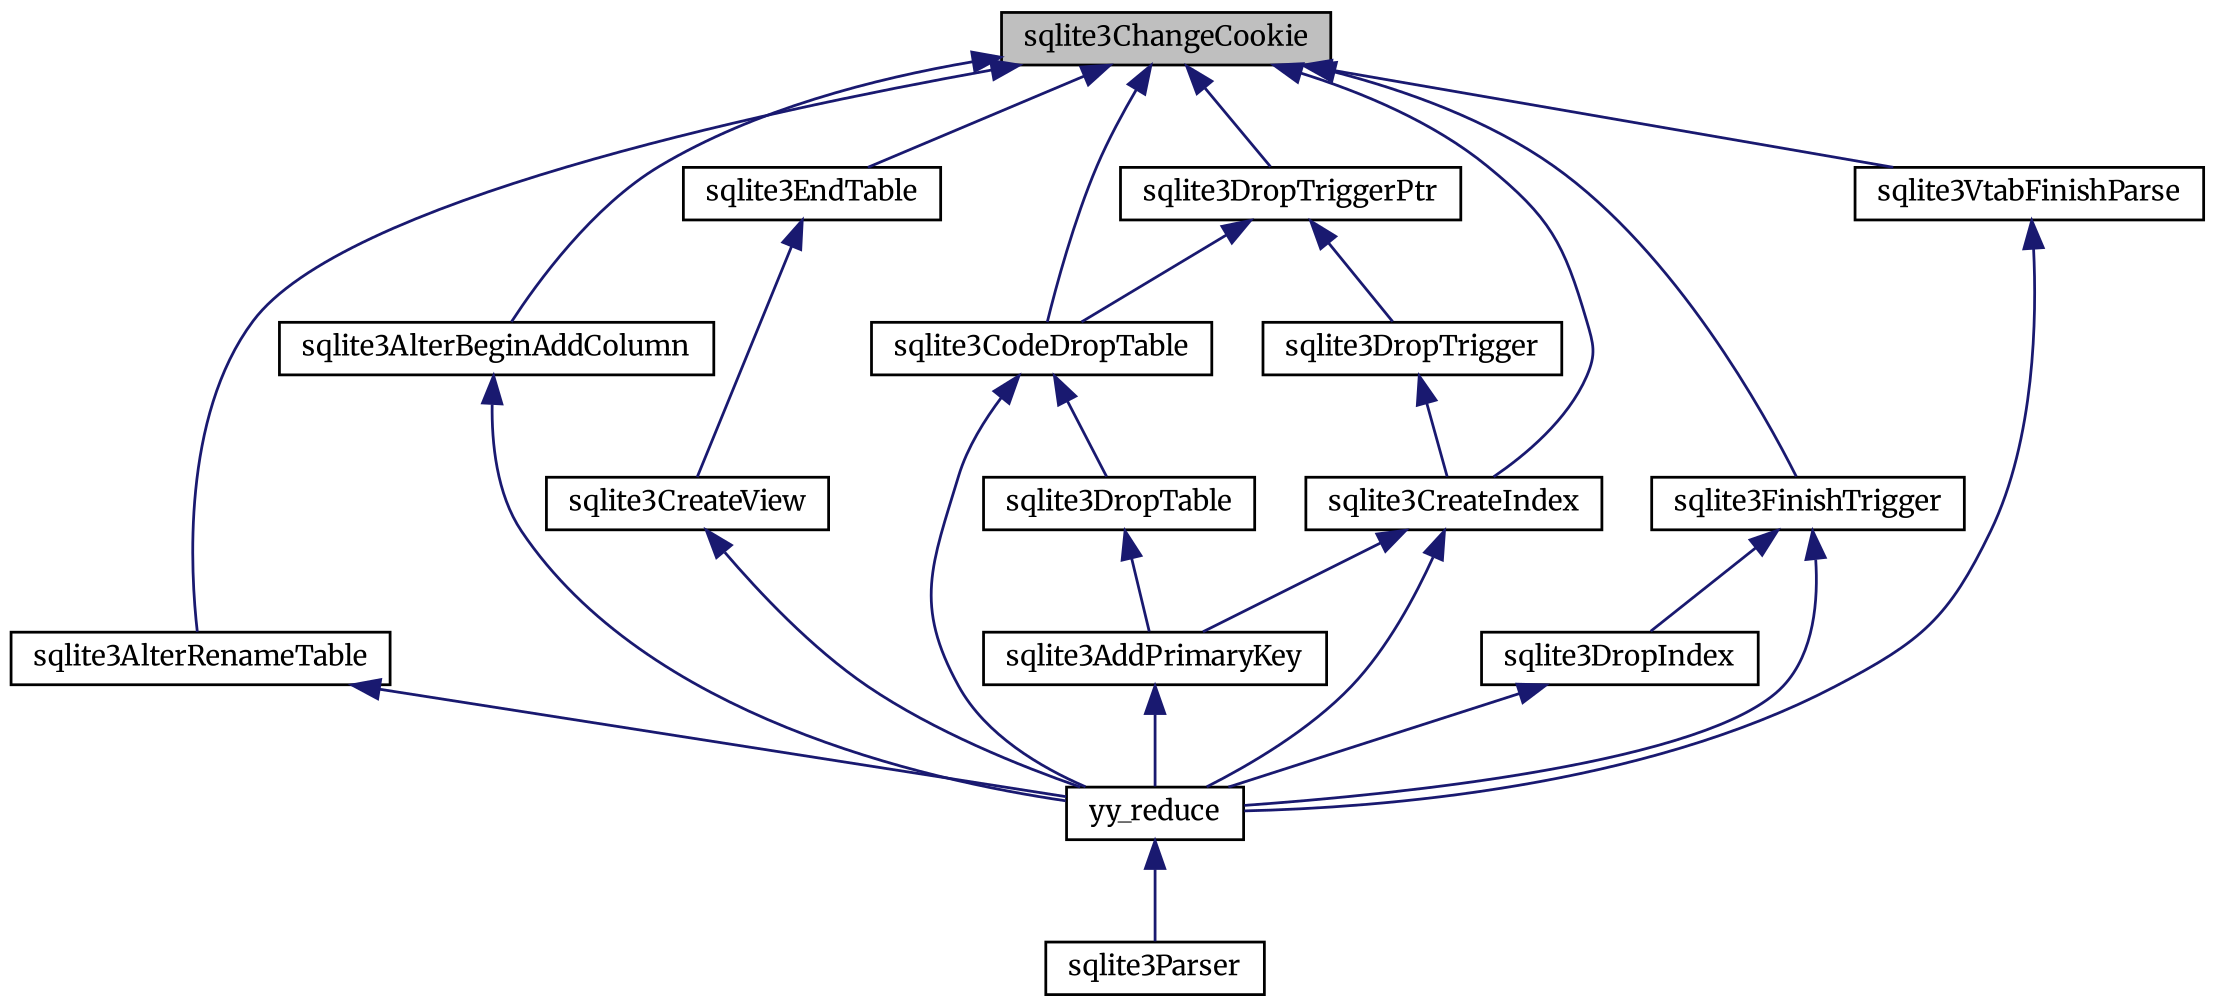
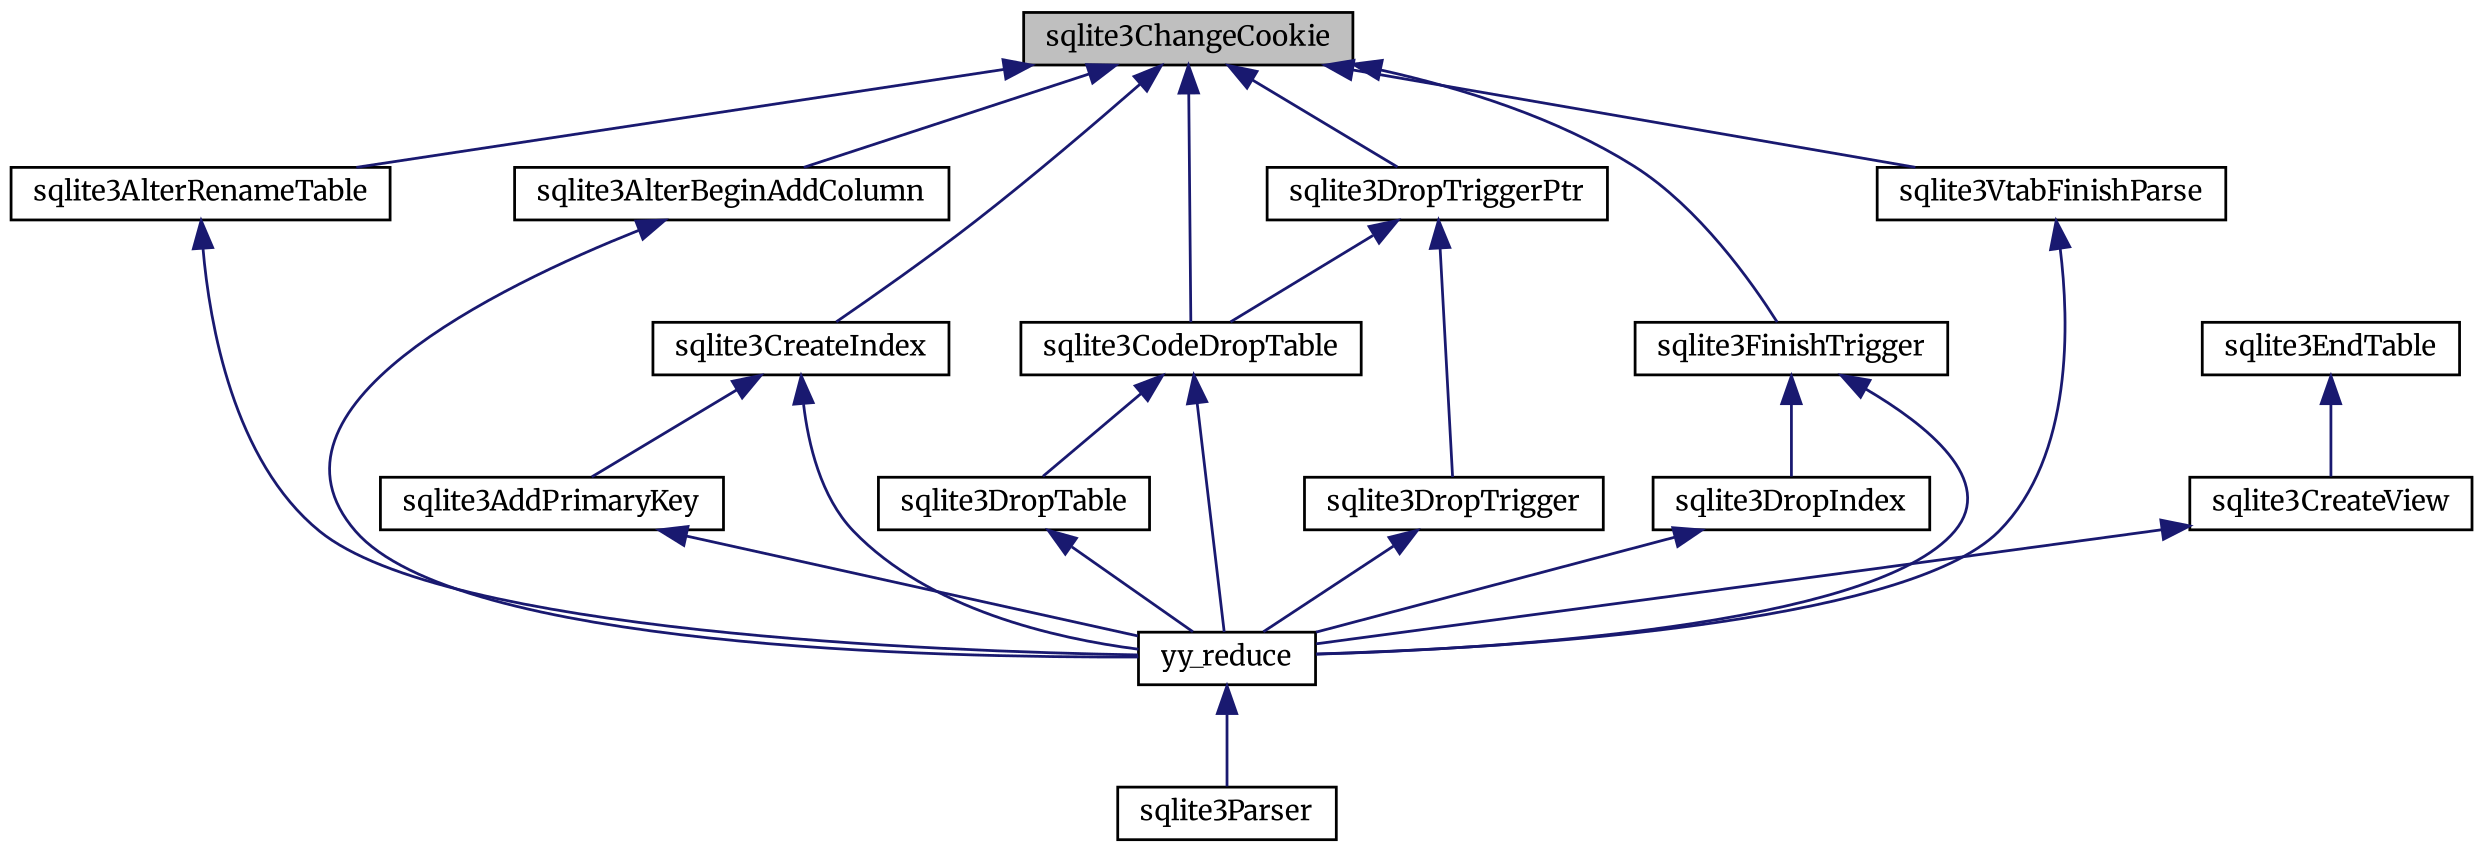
edge "sqlite3EndTable" -> "sqlite3ChangeCookie": removed
edge "sqlite3CreateIndex" -> "sqlite3DropTrigger": now "yy_reduce" -> "sqlite3DropTrigger"
edge "sqlite3AddPrimaryKey" -> "sqlite3DropTable": now "yy_reduce" -> "sqlite3DropTable"
